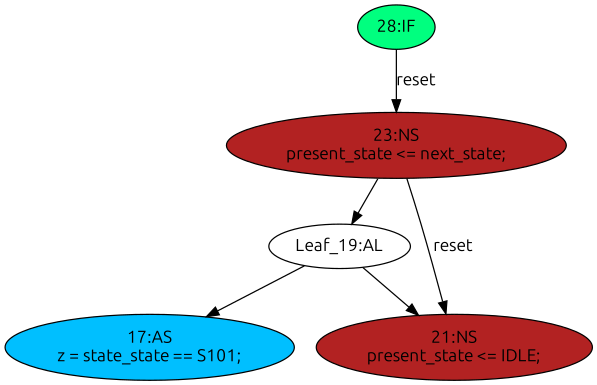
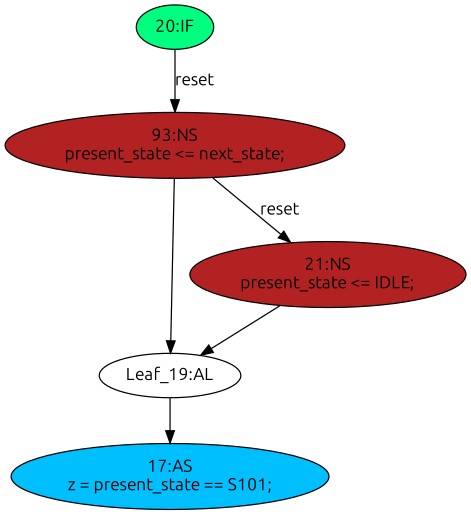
node "28:IF": label "28:IF" -> "20:IF"
node "23:NS present_state <= next_state;": label "23:NS present_state <= next_state;" -> "93:NS present_state <= next_state;"
edge "Leaf_19:AL" -> "21:NS present_state <= IDLE;": reversed
node "17:AS z = state_state == S101;": label "17:AS z = state_state == S101;" -> "17:AS z = present_state == S101;"
